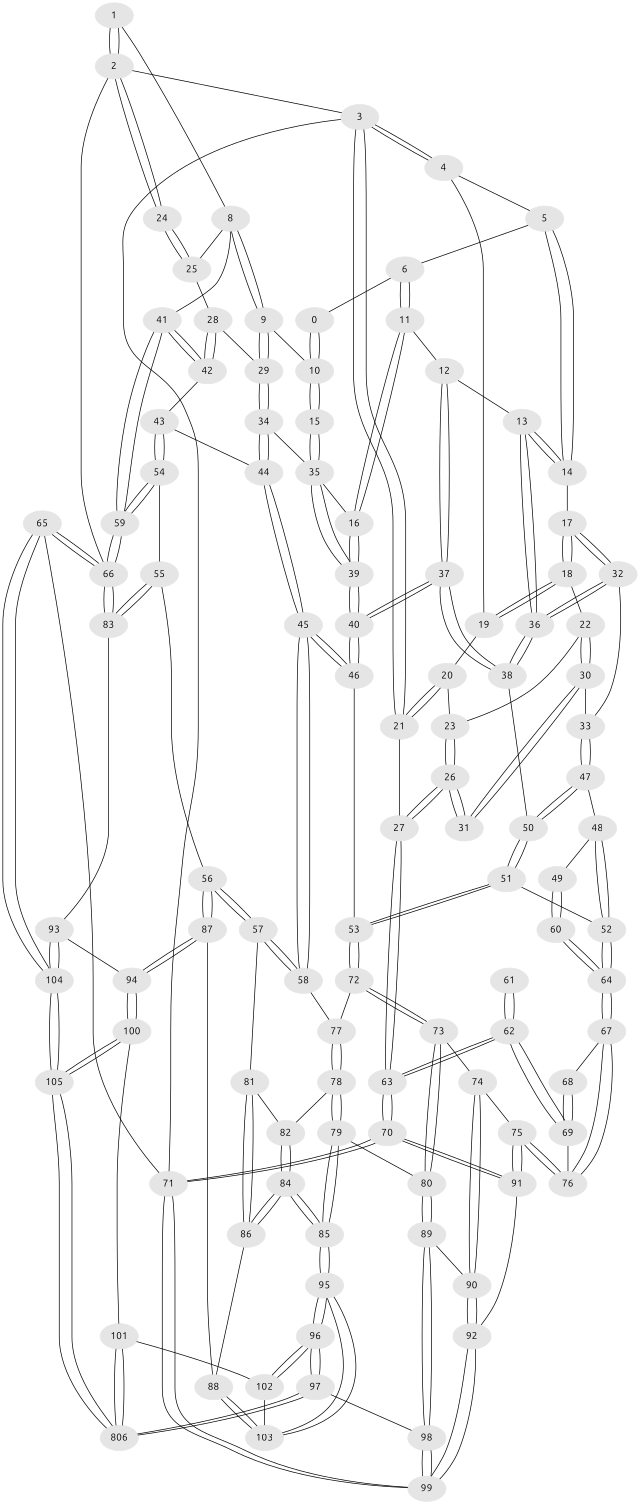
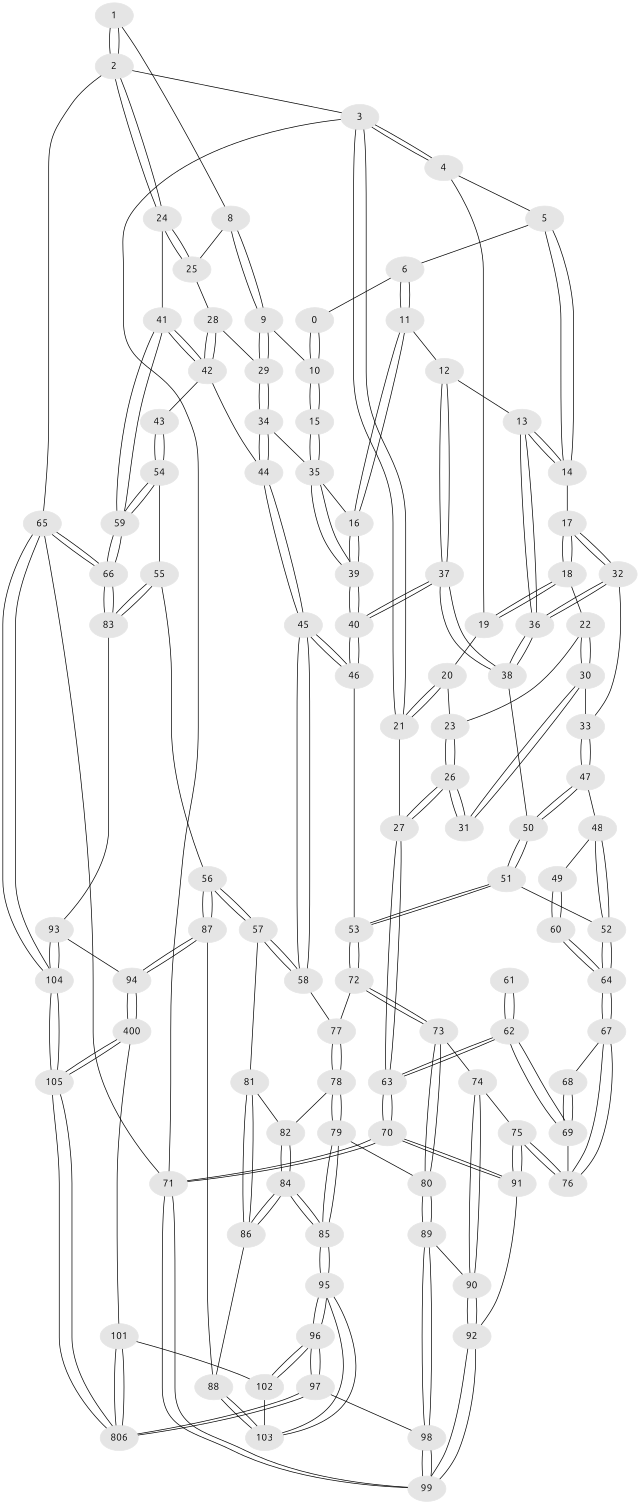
edge "8" -- "41": now "24" -- "41"
edge "2" -- "66": now "2" -- "65"
edge "43" -- "44": now "42" -- "44"
node "100": label "100" -> "400"
